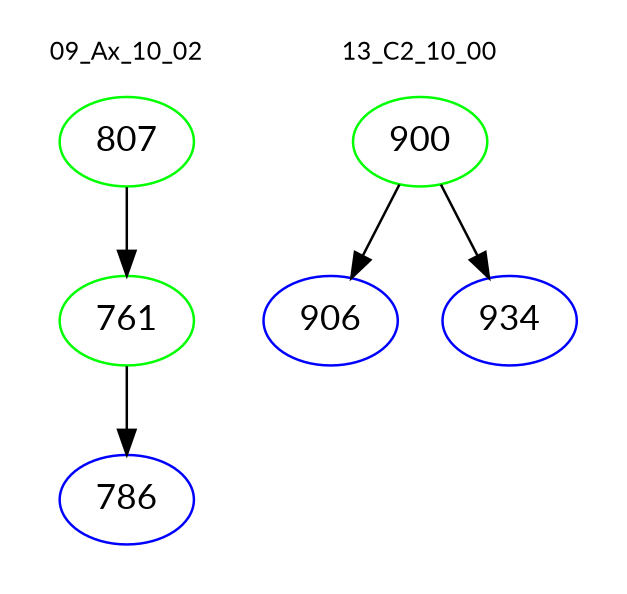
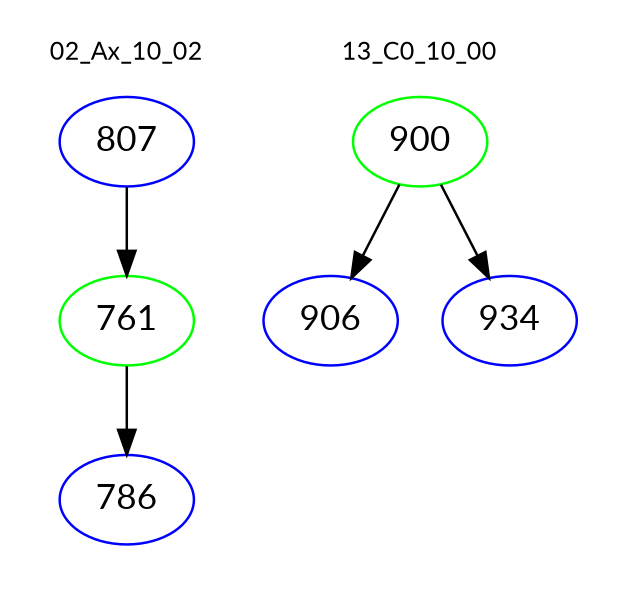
cluster "09_Ax_10_02": label "09_Ax_10_02" -> "02_Ax_10_02"
cluster "13_C2_10_00": label "13_C2_10_00" -> "13_C0_10_00"
node "807": color green -> blue
